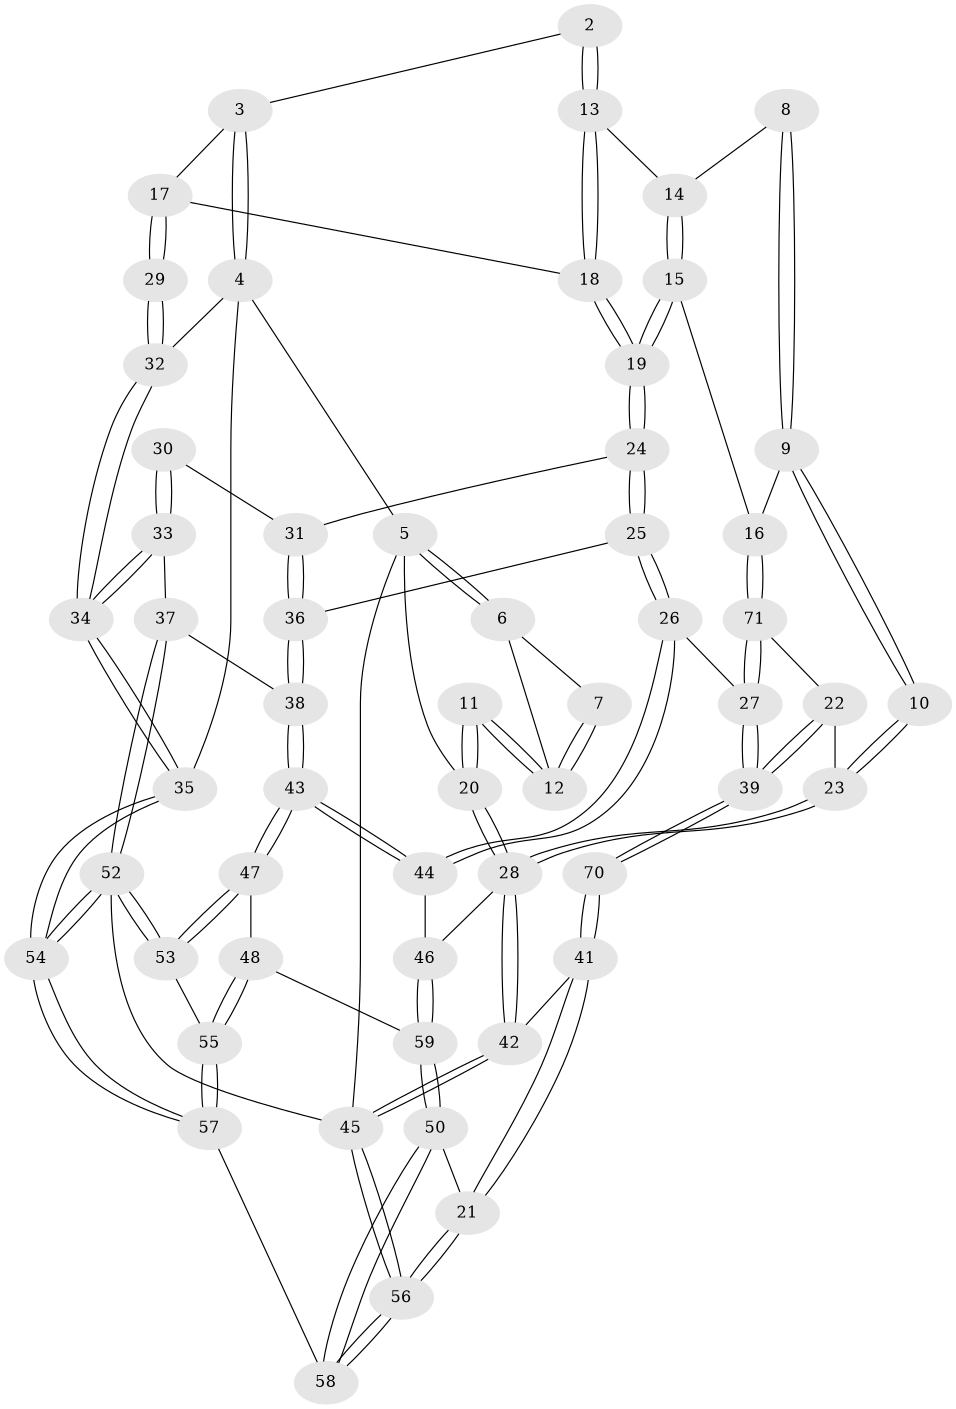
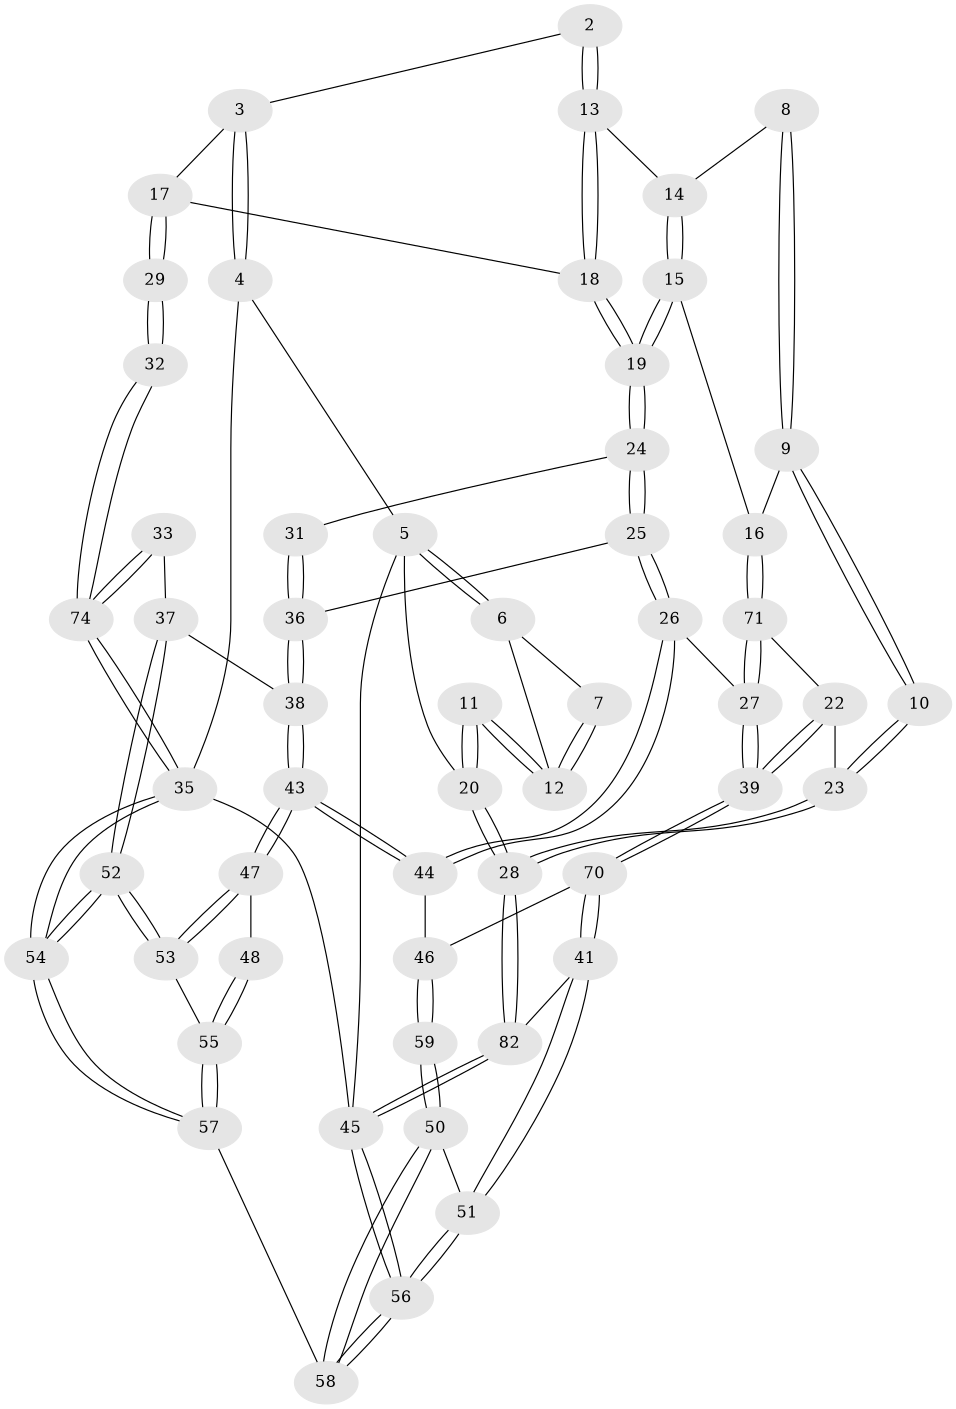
edge "4" -- "32": removed
node "30": removed
node "34": label "34" -> "74"
edge "28" -- "46": now "70" -- "46"
edge "48" -- "59": removed
node "42": label "42" -> "82"
edge "52" -- "45": now "35" -- "45"
node "21": label "21" -> "51"
